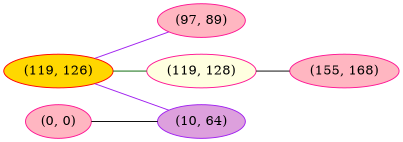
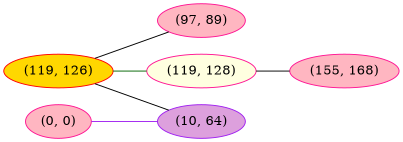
edge "(97, 89)" -- "(119, 126)": color purple -> black
edge "(119, 126)" -- "(10, 64)": color purple -> black
edge "(0, 0)" -- "(10, 64)": color black -> purple
